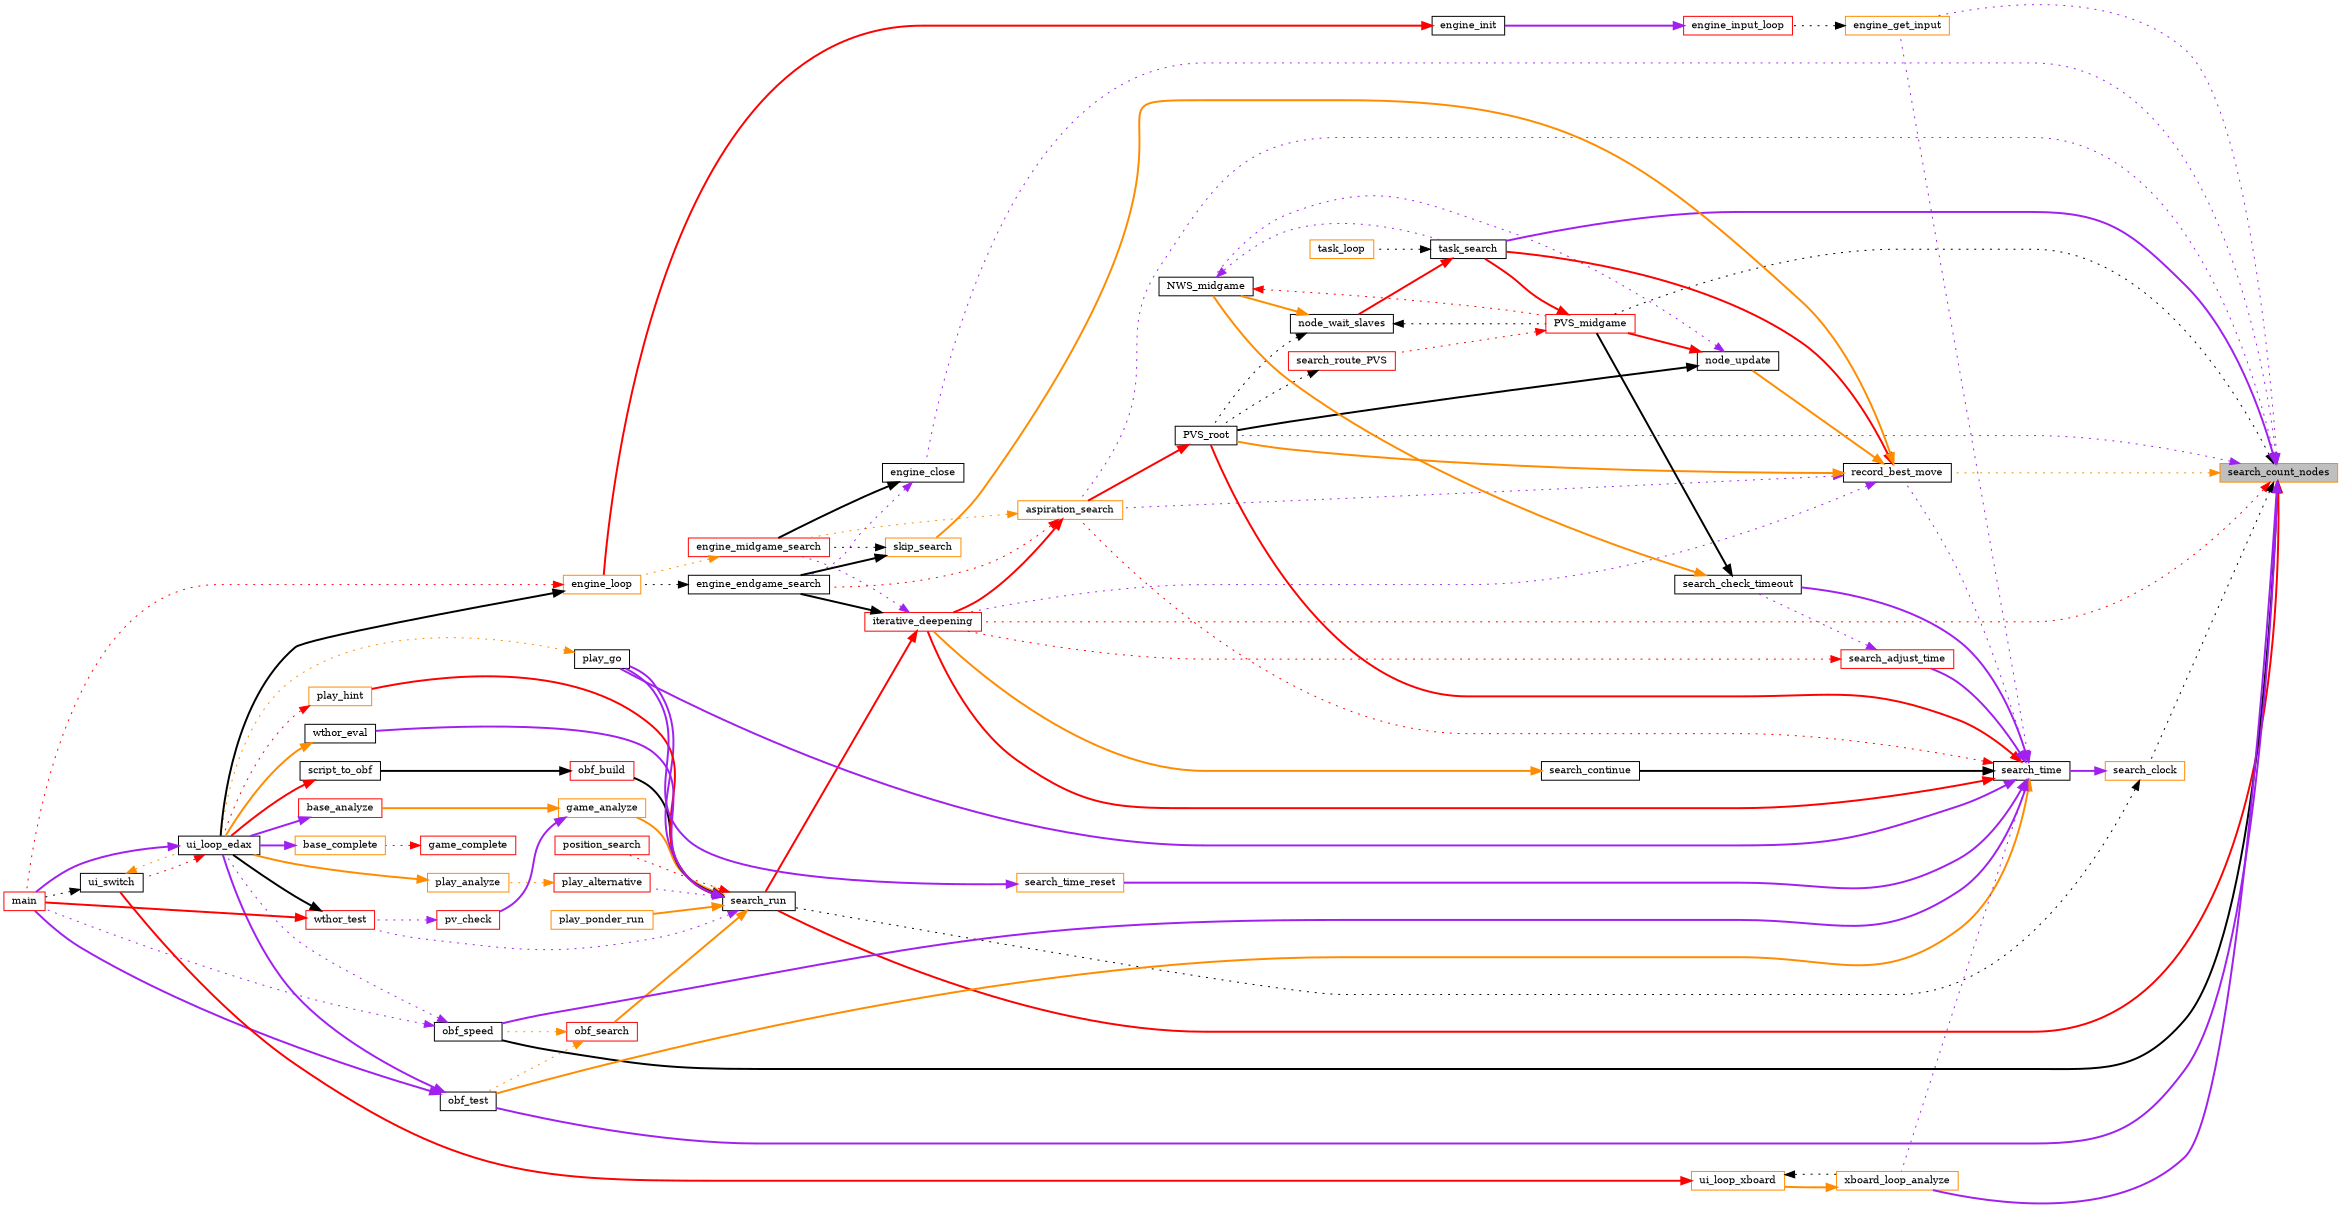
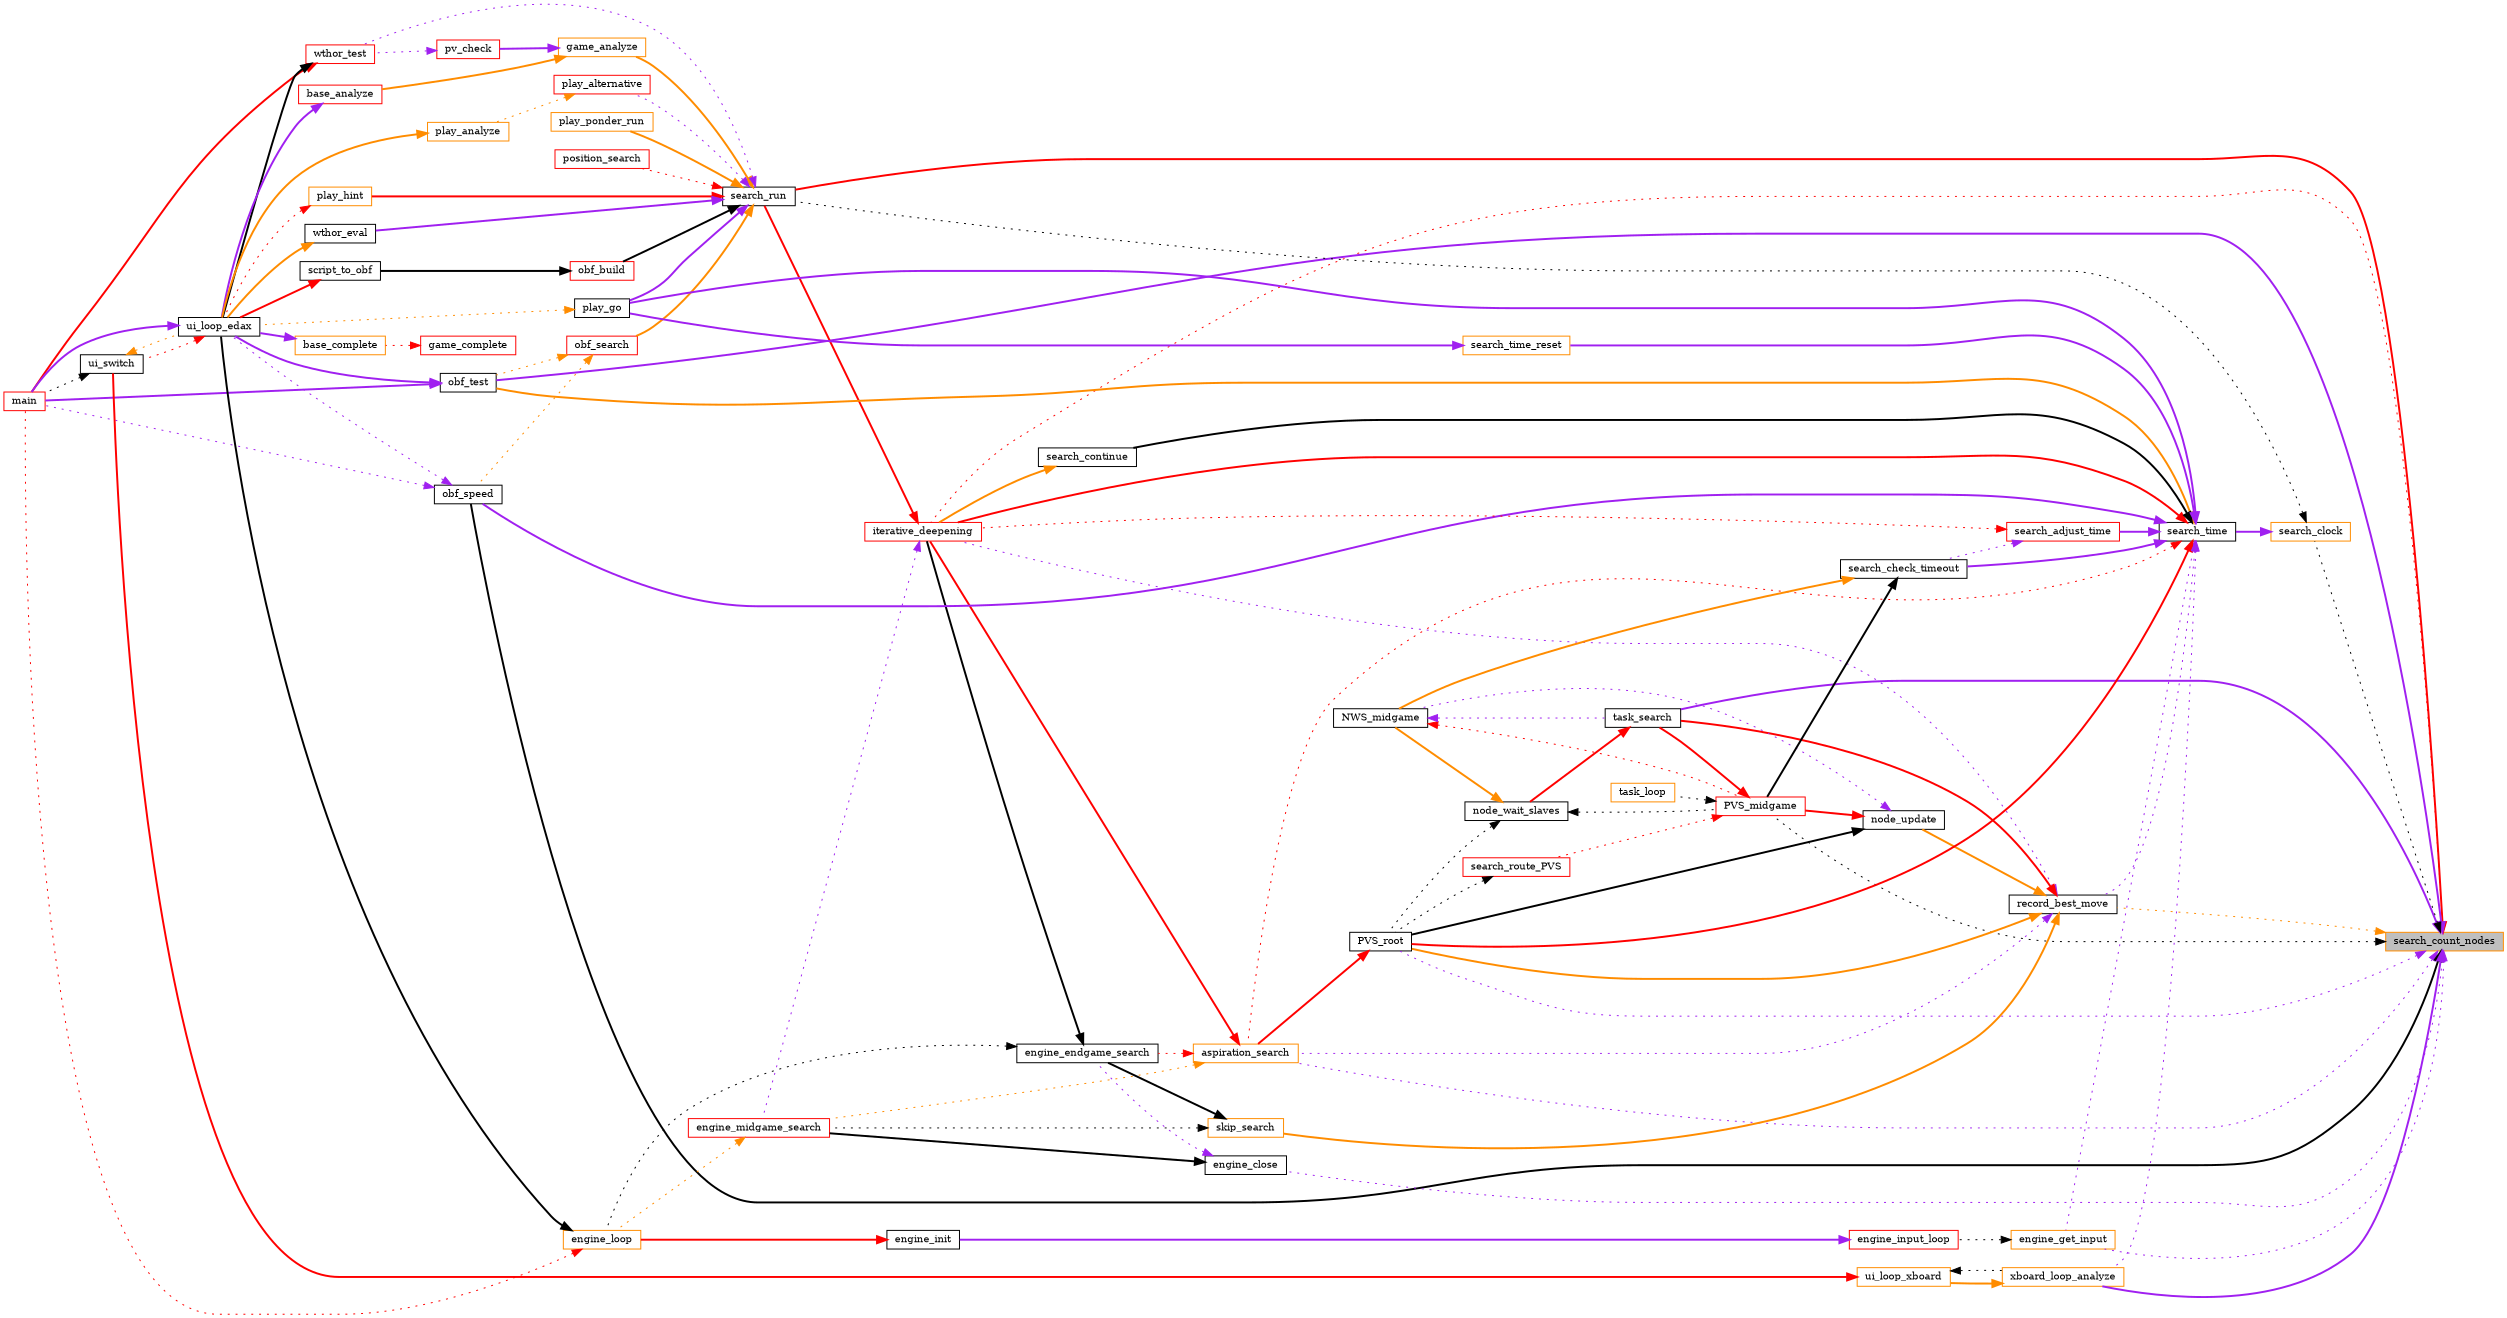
edge "task_loop" -> "task_search": now "task_loop" -> "PVS_midgame"
edge "engine_endgame_search" -> "iterative_deepening": reversed
